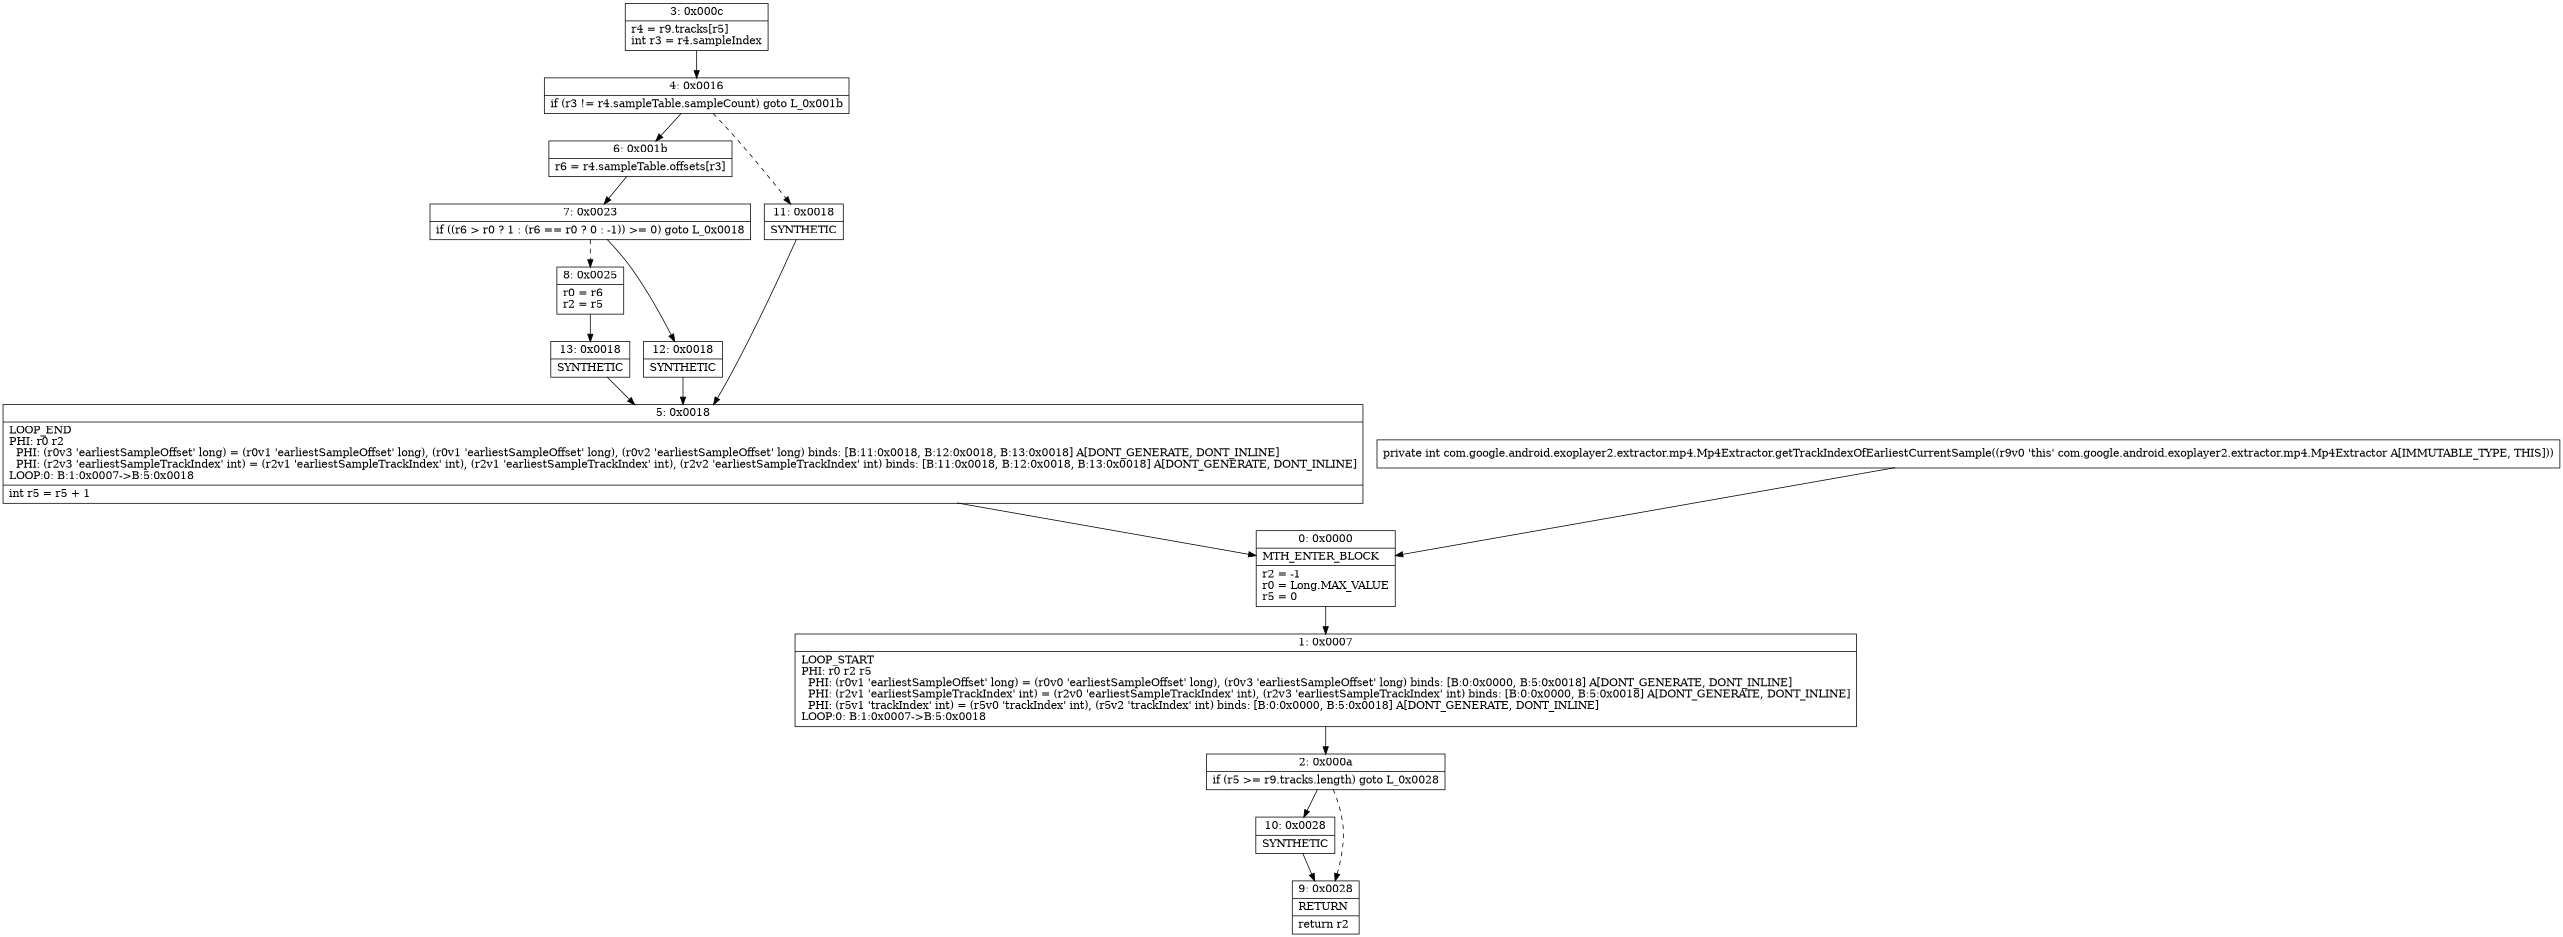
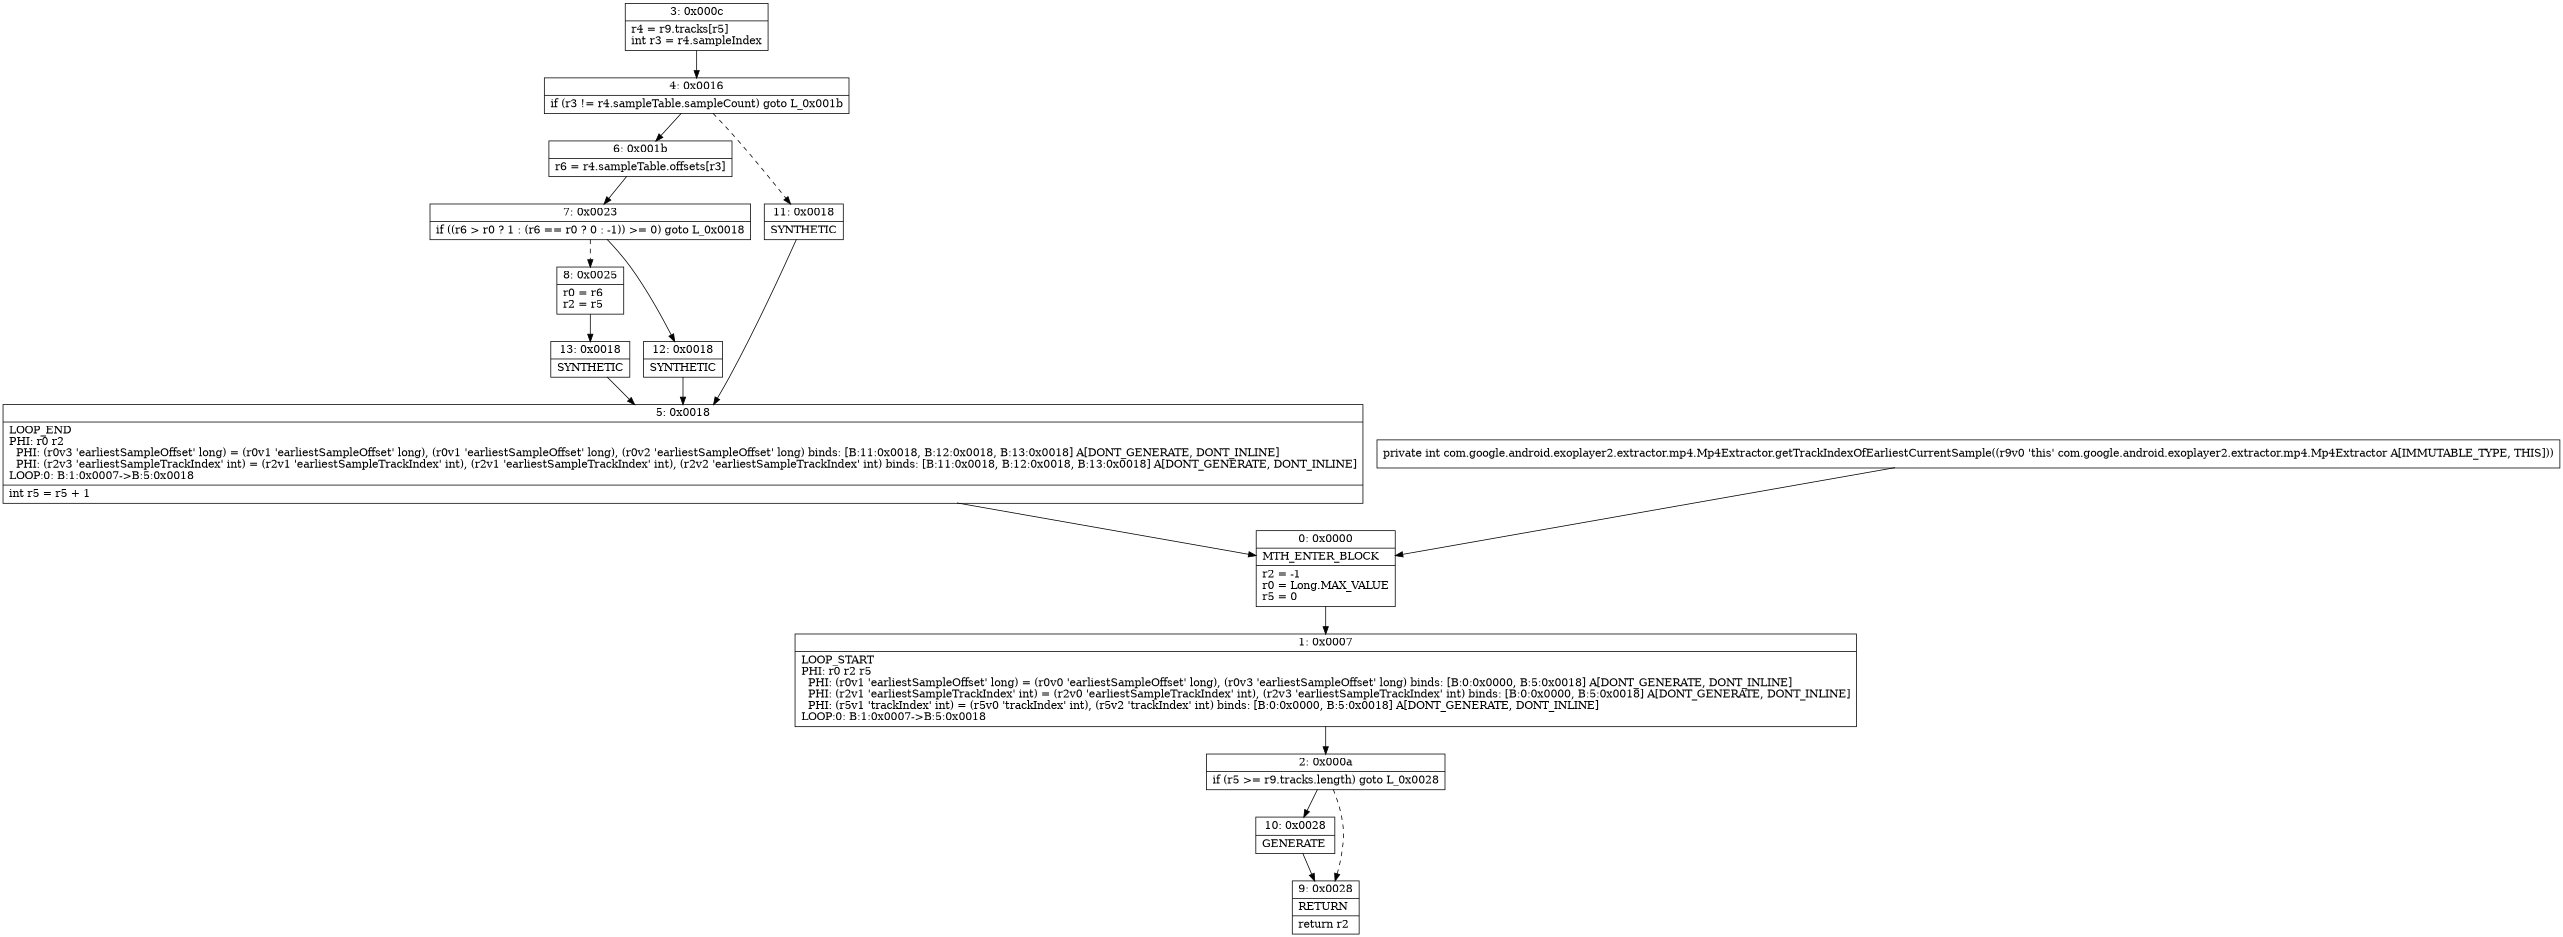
node "10: 0x0028": text "SYNTHETIC" -> "GENERATE"
